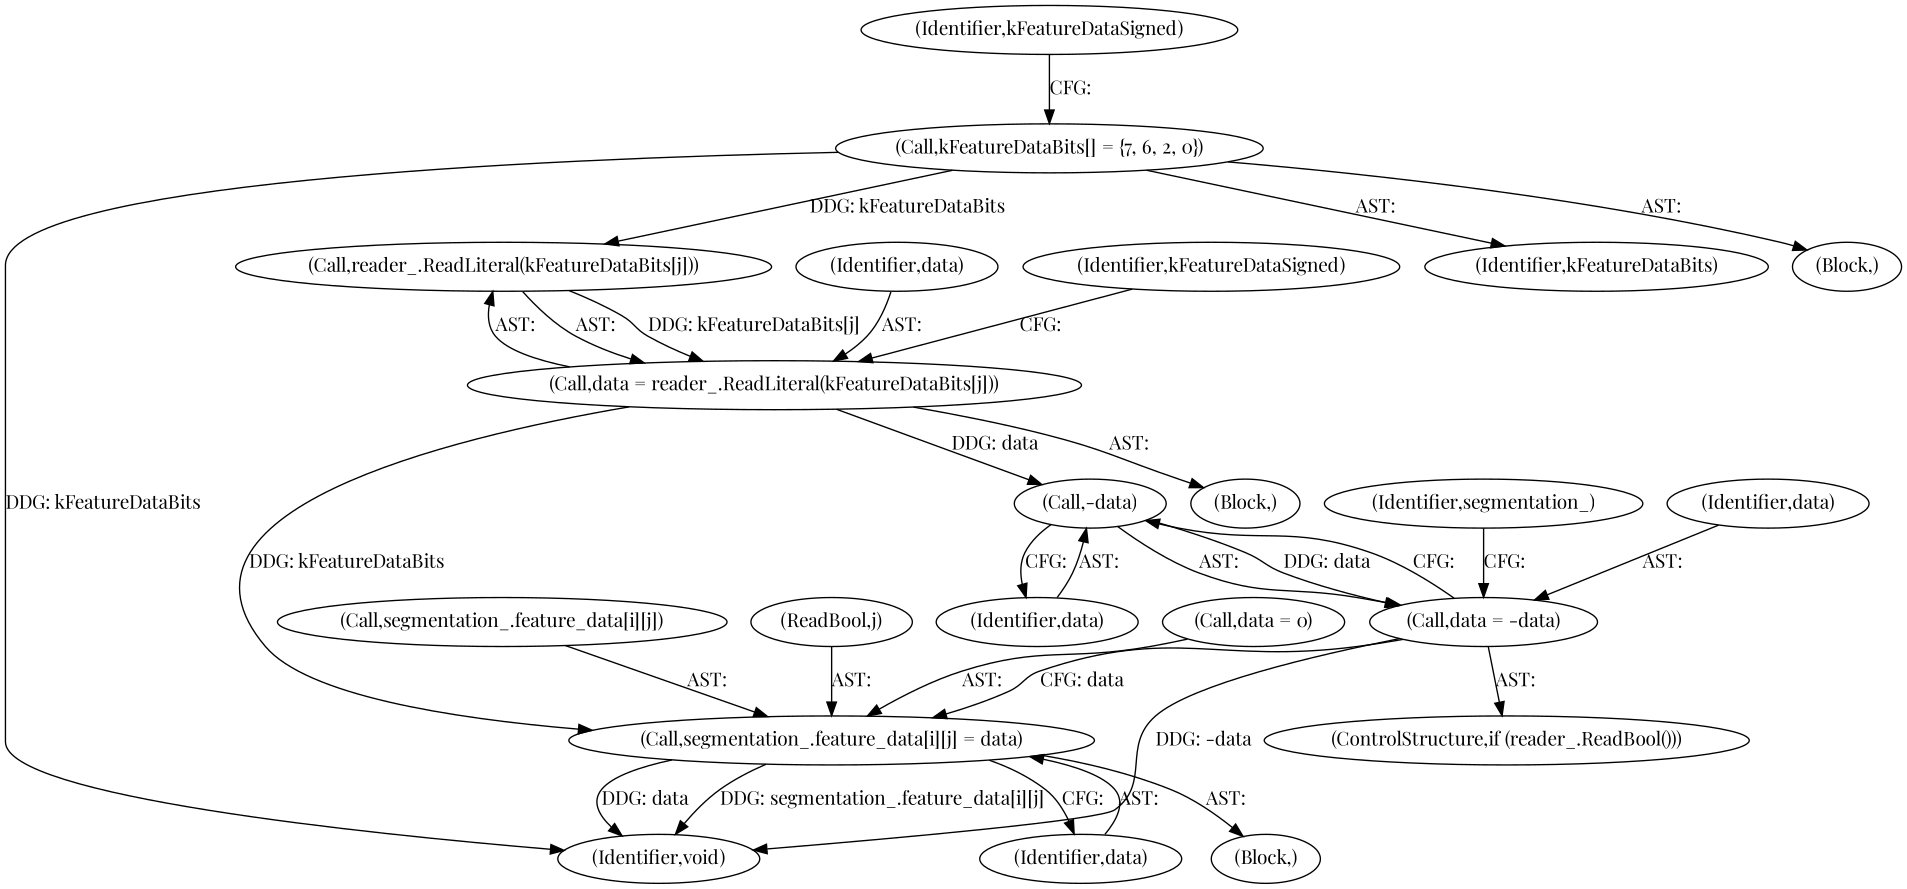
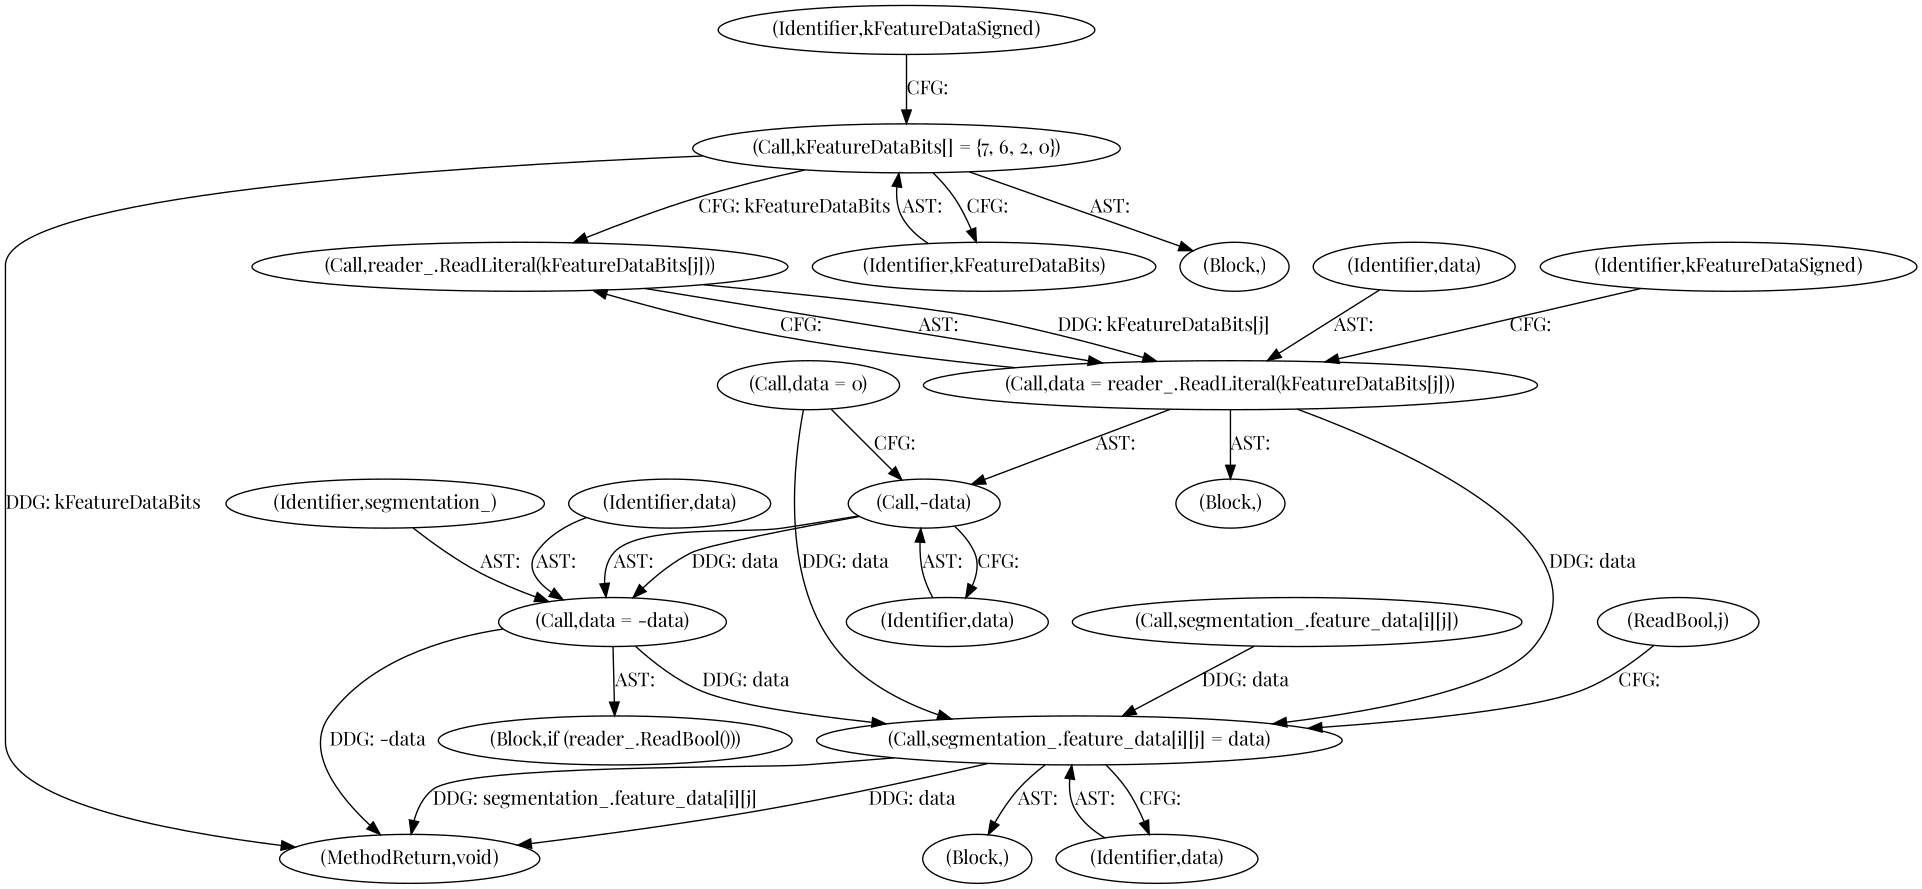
edge "(Call,kFeatureDataBits[] = {7, 6, 2, 0})" -> "(Call,reader_.ReadLiteral(kFeatureDataBits[j]))": label "DDG: kFeatureDataBits" -> "CFG: kFeatureDataBits"
edge "(Call,kFeatureDataBits[] = {7, 6, 2, 0})" -> "(Identifier,kFeatureDataBits)": label "AST: " -> "CFG: "
edge "(Identifier,kFeatureDataBits)" -> "(Call,kFeatureDataBits[] = {7, 6, 2, 0})": added, label "AST:"
edge "(Call,data = reader_.ReadLiteral(kFeatureDataBits[j]))" -> "(Call,reader_.ReadLiteral(kFeatureDataBits[j]))": label "AST: " -> "CFG: "
edge "(Call,data = reader_.ReadLiteral(kFeatureDataBits[j]))" -> "(Call,-data)": label "DDG: data" -> "AST: "
edge "(Call,data = -data)" -> "(Call,-data)": now "(Call,data = 0)" -> "(Call,-data)"
edge "(Call,data = reader_.ReadLiteral(kFeatureDataBits[j]))" -> "(Call,segmentation_.feature_data[i][j] = data)": label "DDG: kFeatureDataBits" -> "DDG: data"
edge "(Identifier,segmentation_)" -> "(Call,data = -data)": label "CFG: " -> "AST: "
edge "(Call,segmentation_.feature_data[i][j])" -> "(Call,segmentation_.feature_data[i][j] = data)": label "AST: " -> "DDG: data"
edge "(ReadBool,j)" -> "(Call,segmentation_.feature_data[i][j] = data)": label "AST: " -> "CFG: "
edge "(Call,data = 0)" -> "(Call,segmentation_.feature_data[i][j] = data)": label "AST: " -> "DDG: data"
edge "(Call,data = -data)" -> "(Call,segmentation_.feature_data[i][j] = data)": label "CFG: data" -> "DDG: data"
node "(ControlStructure,if (reader_.ReadBool()))": label "(ControlStructure,if (reader_.ReadBool()))" -> "(Block,if (reader_.ReadBool()))"
node "(Identifier,void)": label "(Identifier,void)" -> "(MethodReturn,void)"
